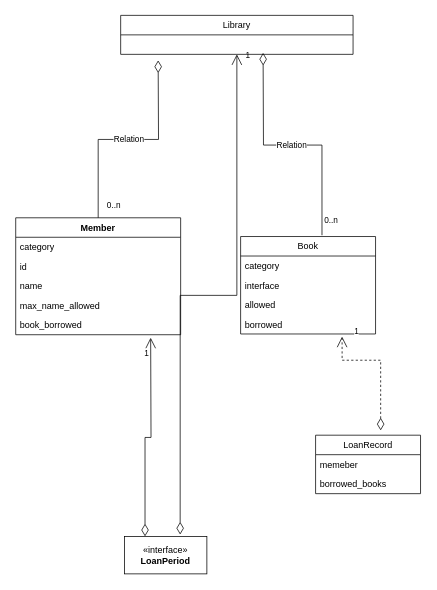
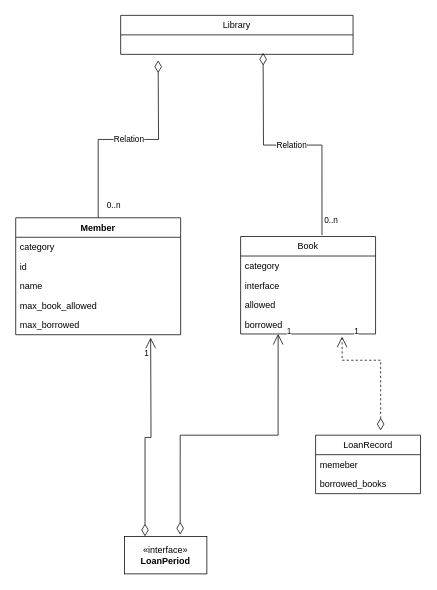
edge "Library" -- "«interface» LoanPeriod": now "borrowed" -- "«interface» LoanPeriod"
node "max_name_allowed": label "max_name_allowed" -> "max_book_allowed"
node "book_borrowed": label "book_borrowed" -> "max_borrowed"
